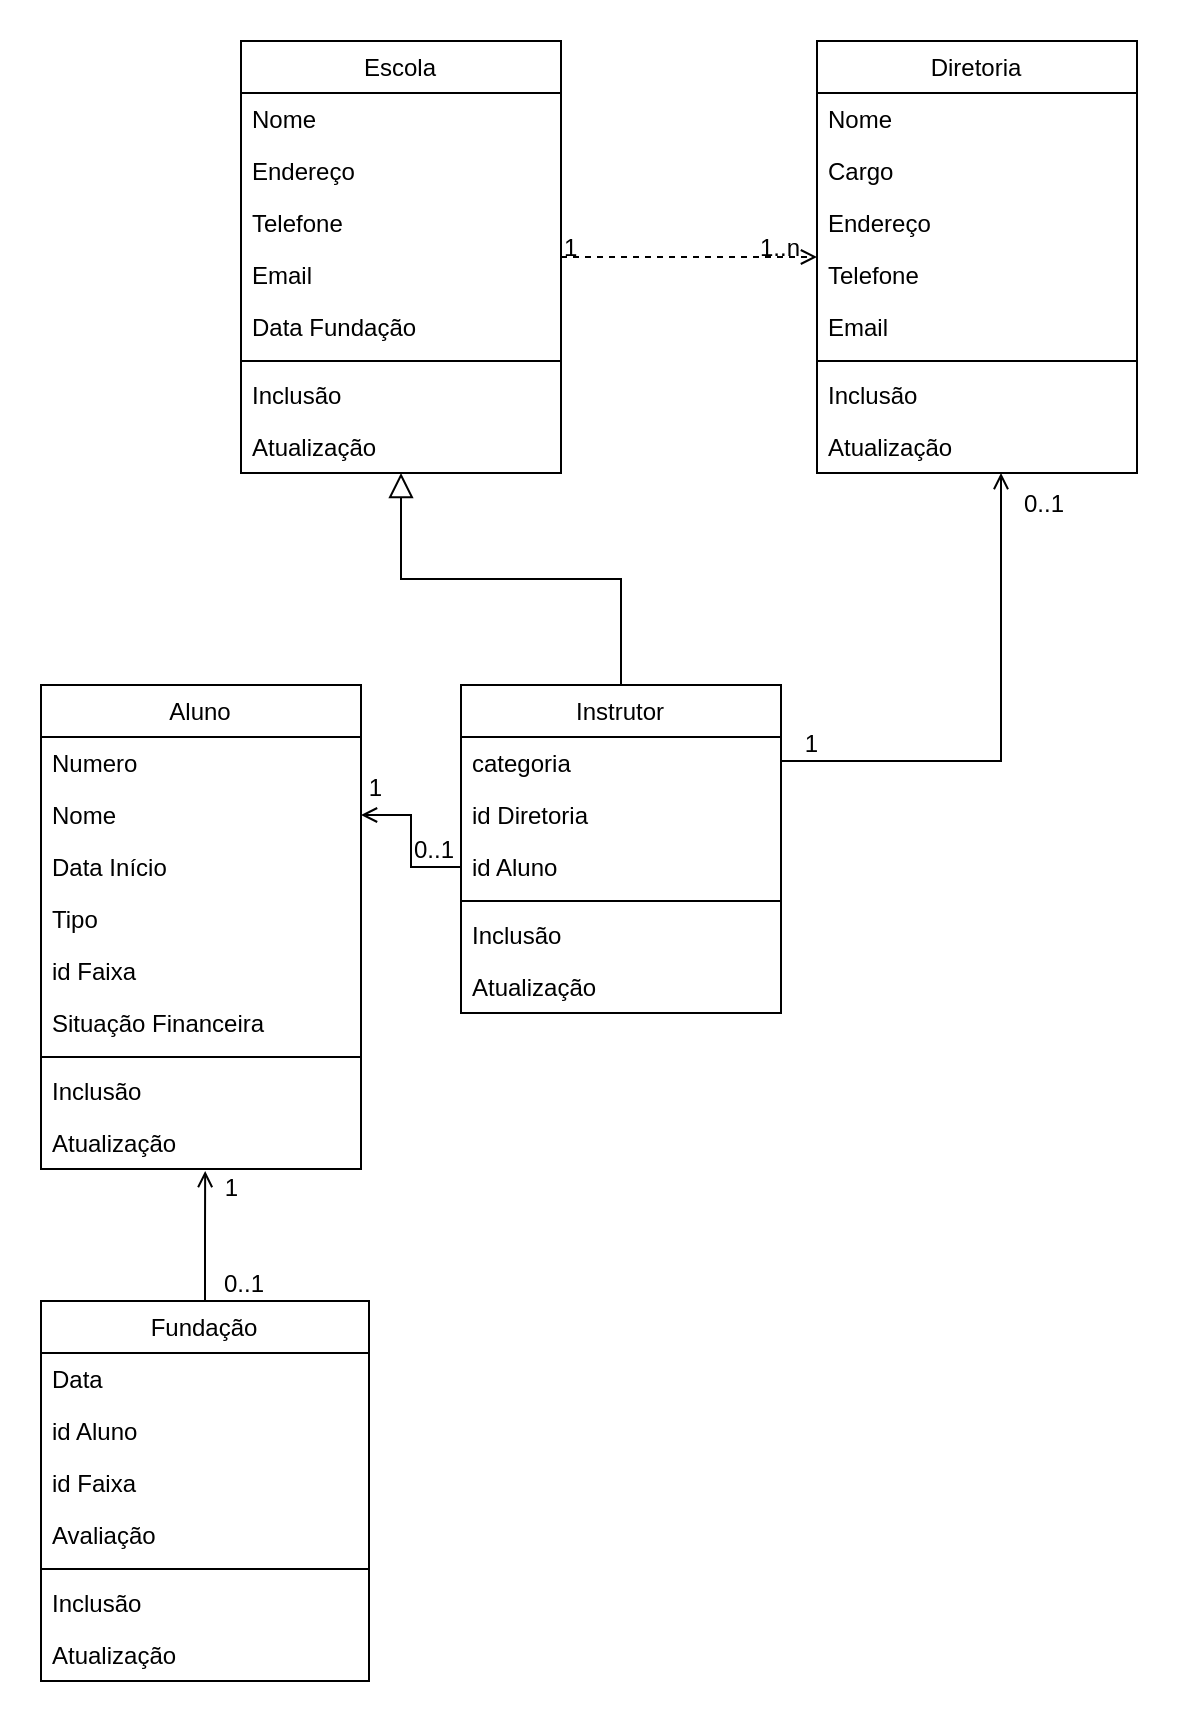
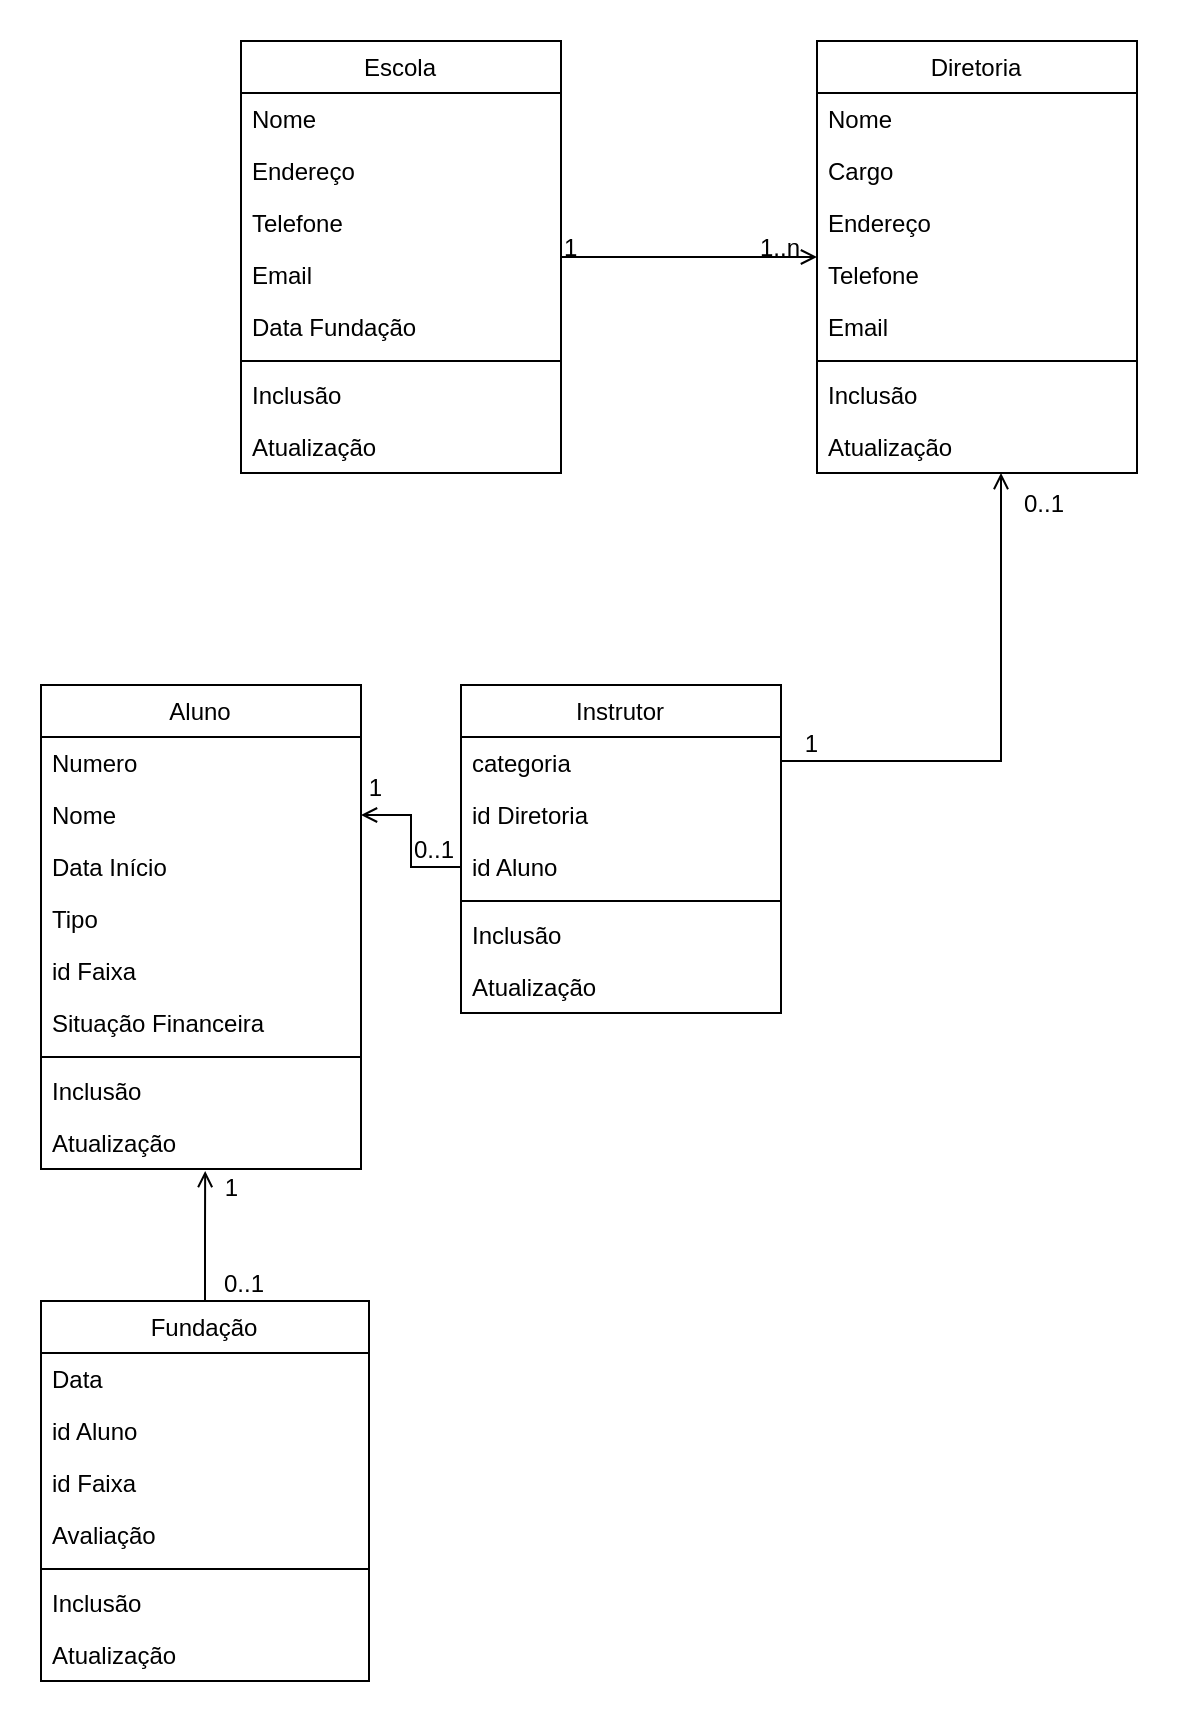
edge "Escola" -> "Diretoria": style dashed -> solid
edge "Instrutor" -> "Escola": removed
